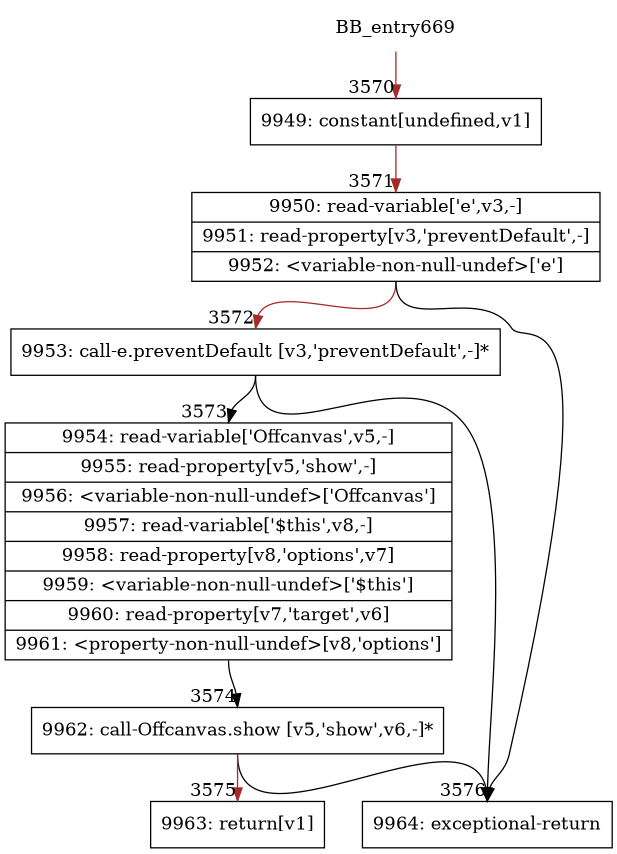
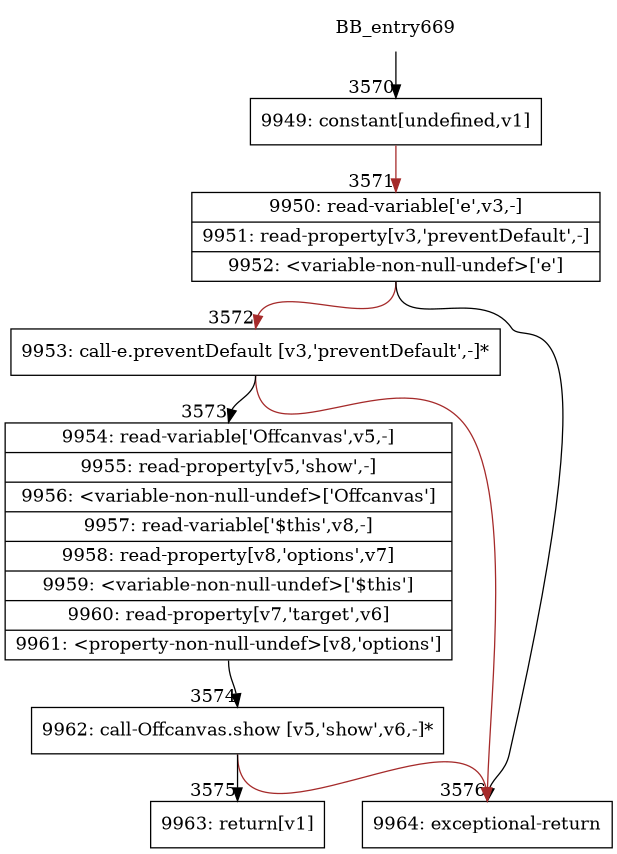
edge "BB_entry669" -> "9949: constant[undefined,v1]": color brown -> black
edge "9953: call-e.preventDefault [v3,'preventDefault',-]*" -> "9964: exceptional-return": color black -> brown
edge "9962: call-Offcanvas.show [v5,'show',v6,-]*" -> "9963: return[v1]": color brown -> black
edge "9962: call-Offcanvas.show [v5,'show',v6,-]*" -> "9964: exceptional-return": color black -> brown
